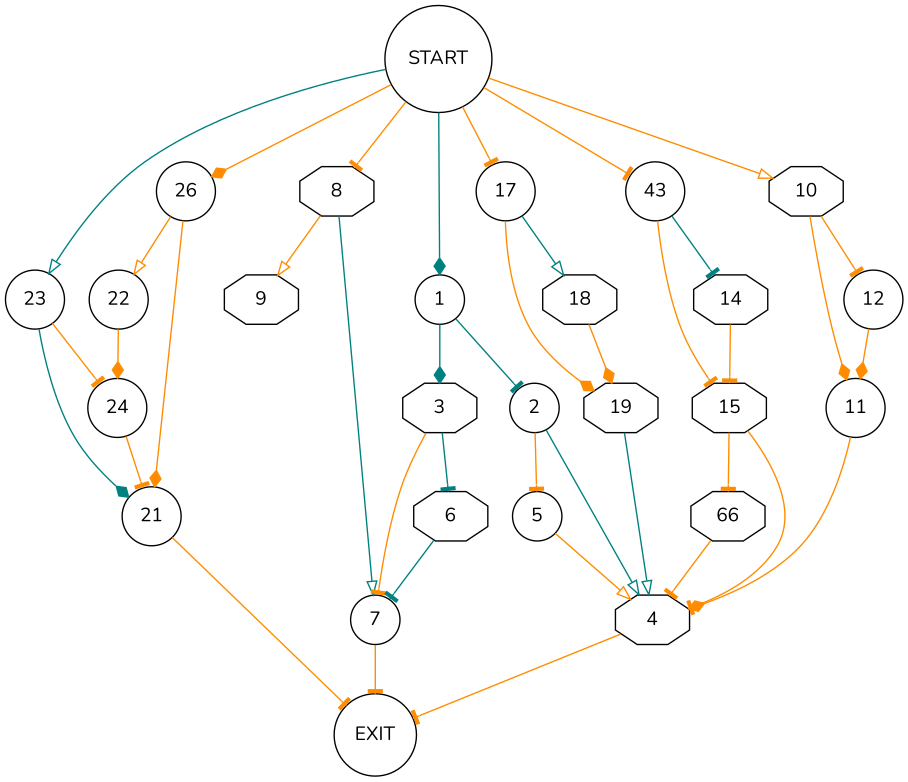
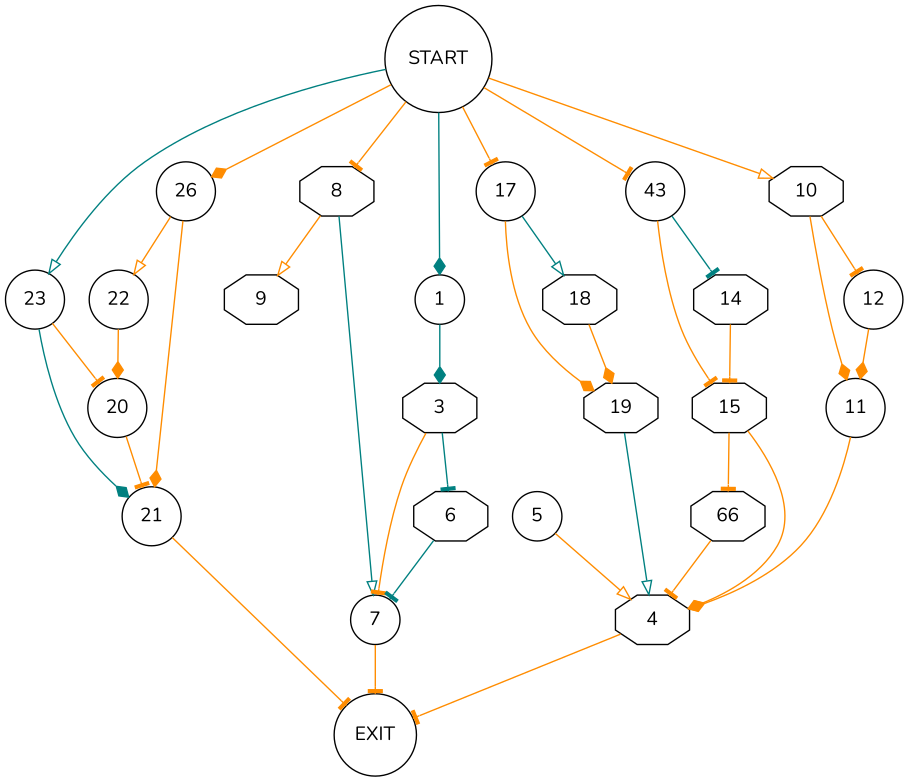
node "24": label "24" -> "20"
node "2": removed
edge "15" -> "4": arrowhead tee -> diamond
